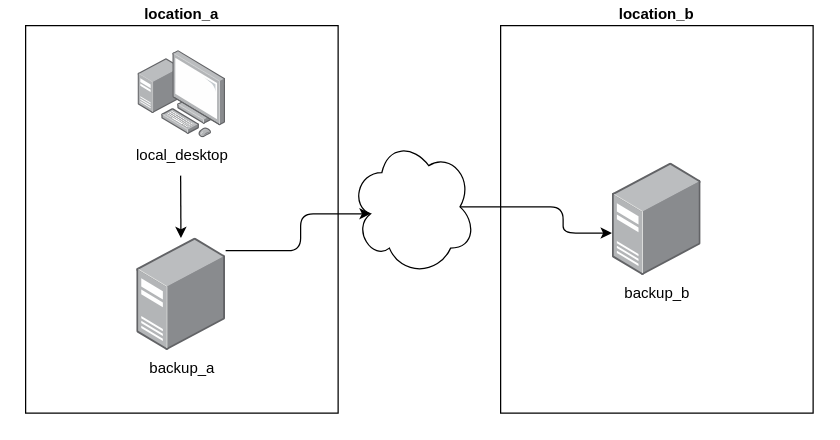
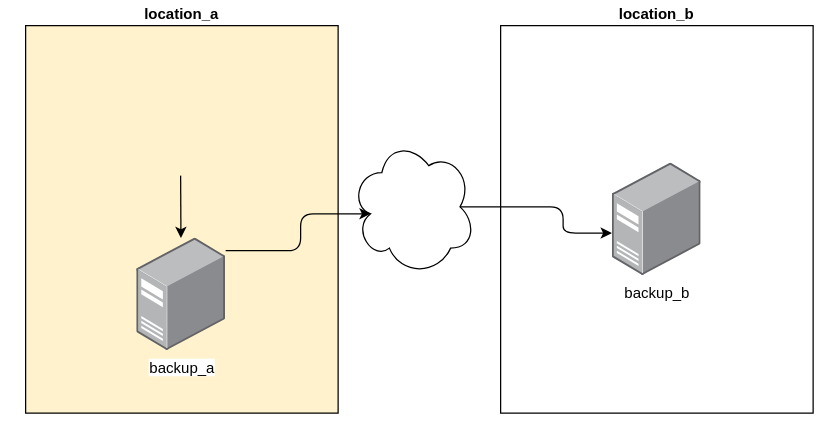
node "local_desktop": removed
node "location_a": fillcolor #ffffff -> #fff2cc
